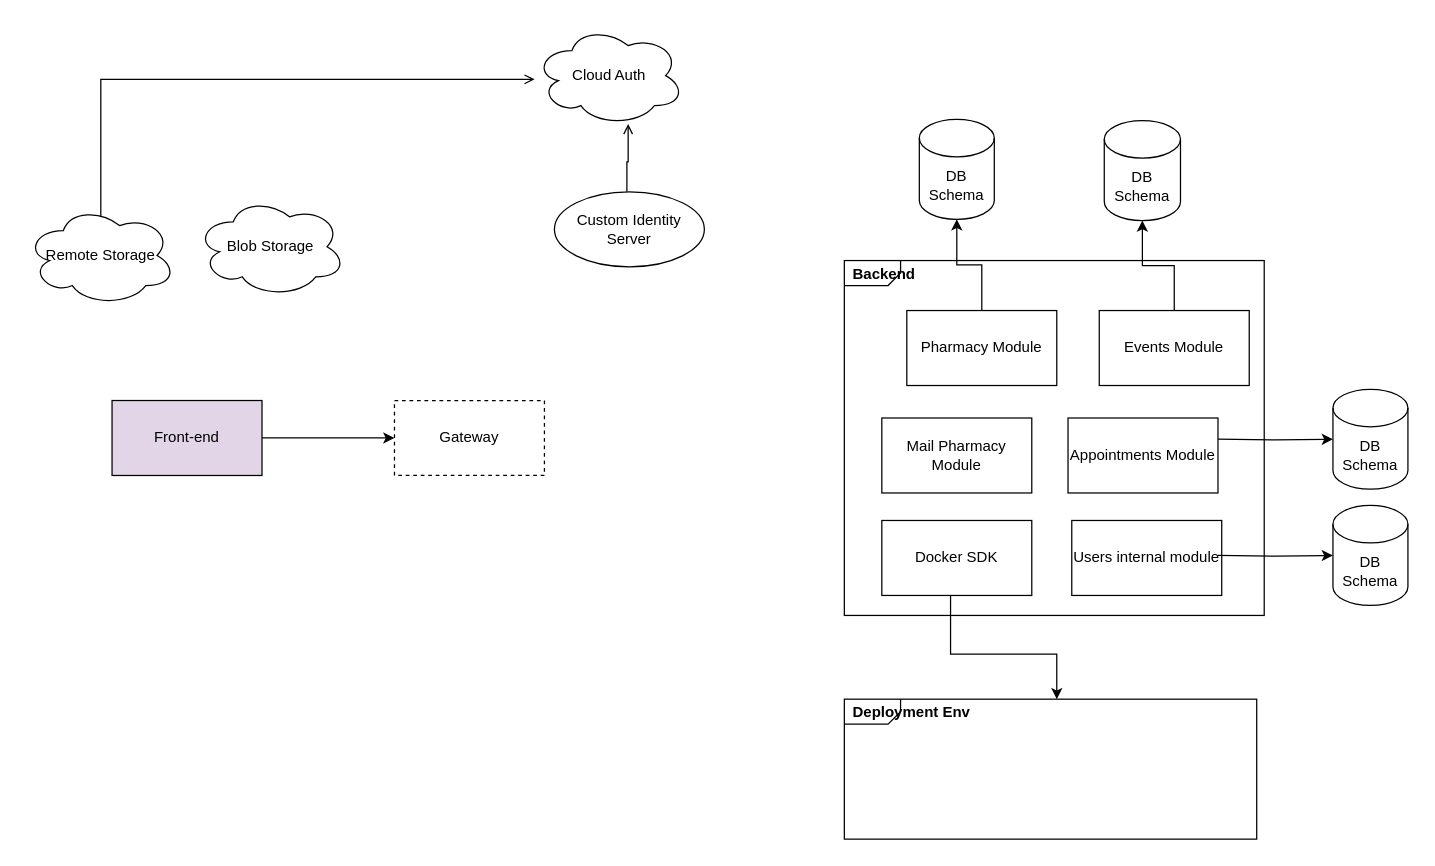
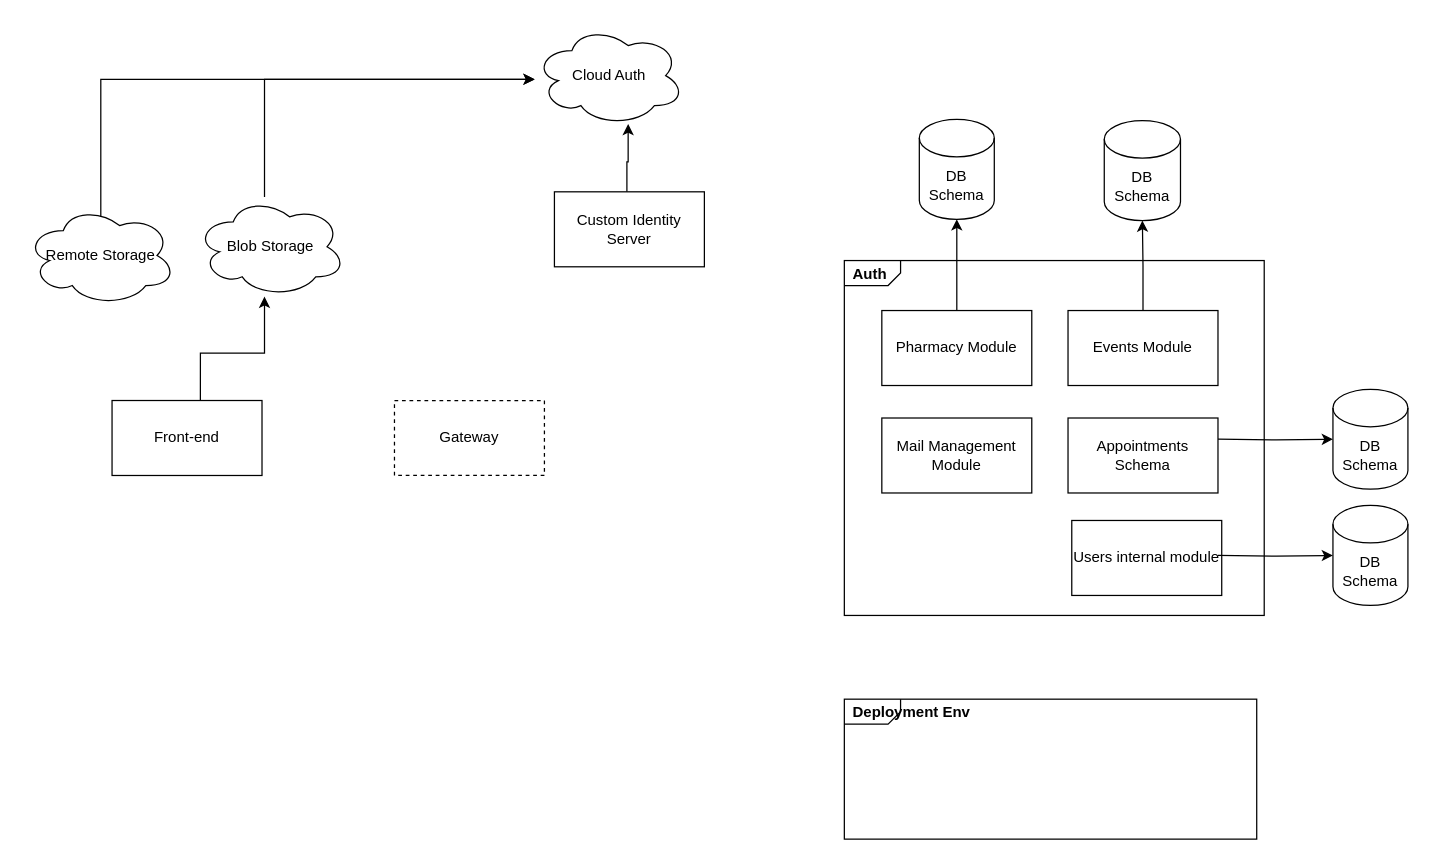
edge "Remote Storage" -> "Cloud Auth": arrowhead open -> classic
edge "Custom Identity Server" -> "Cloud Auth": arrowhead open -> classic
edge "Blob Storage" -> "Cloud Auth": added
node "Custom Identity Server": shape ellipse -> rectangle
node "Backend": label "Backend" -> "Auth"
node "Pharmacy Module": moved (982, 348) -> (957, 348)
node "Events Module": moved (1174, 348) -> (1143, 348)
edge "Front-end" -> "Blob Storage": added
node "Front-end": fillcolor #e1d5e7 -> #ffffff
edge "Front-end" -> "Gateway": removed
node "Mail Pharmacy Module": label "Mail Pharmacy Module" -> "Mail Management Module"
node "Appointments Module": label "Appointments Module" -> "Appointments Schema"
node "Docker SDK": removed
edge "Docker SDK" -> "Deployment Env": removed
